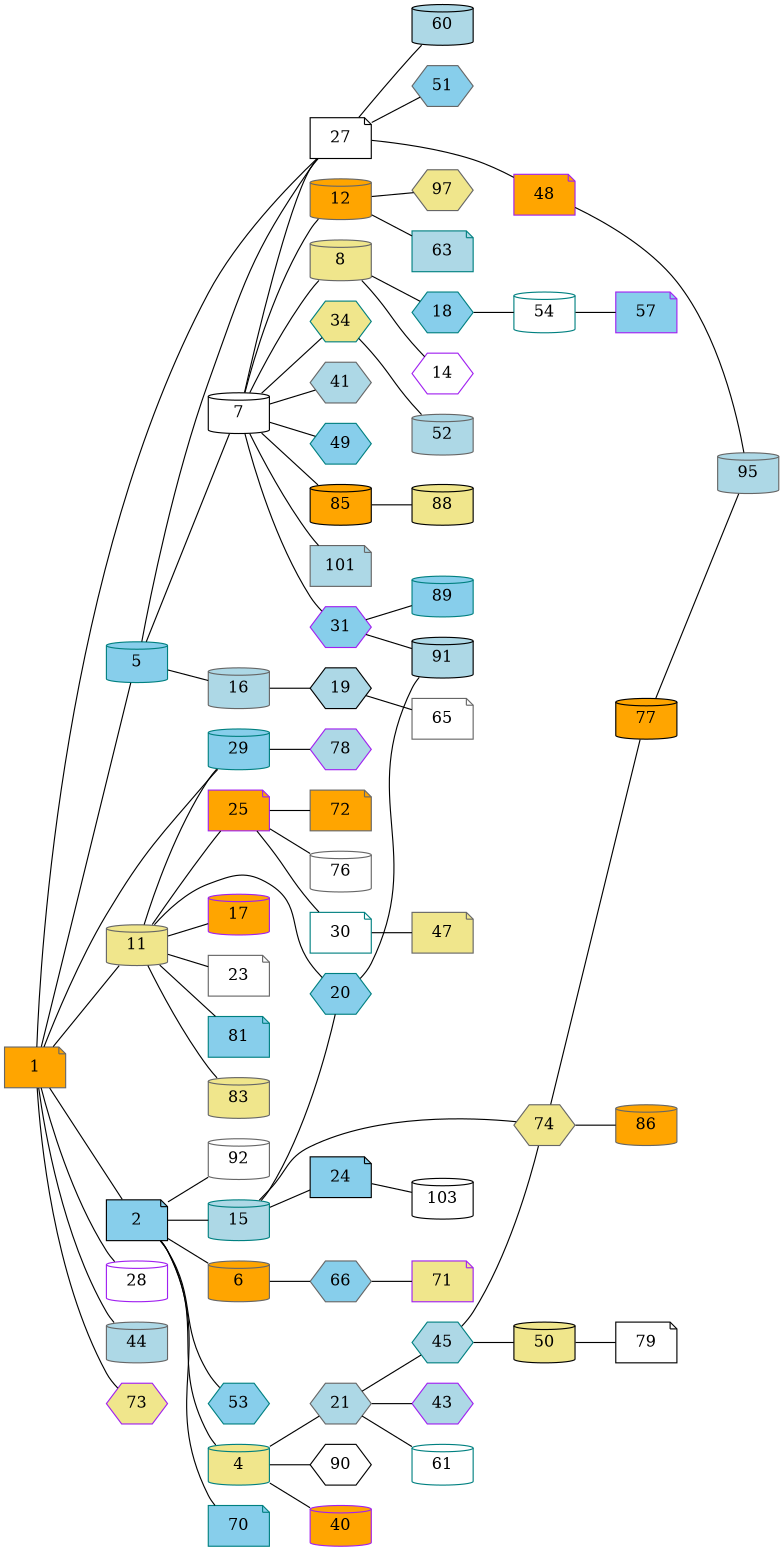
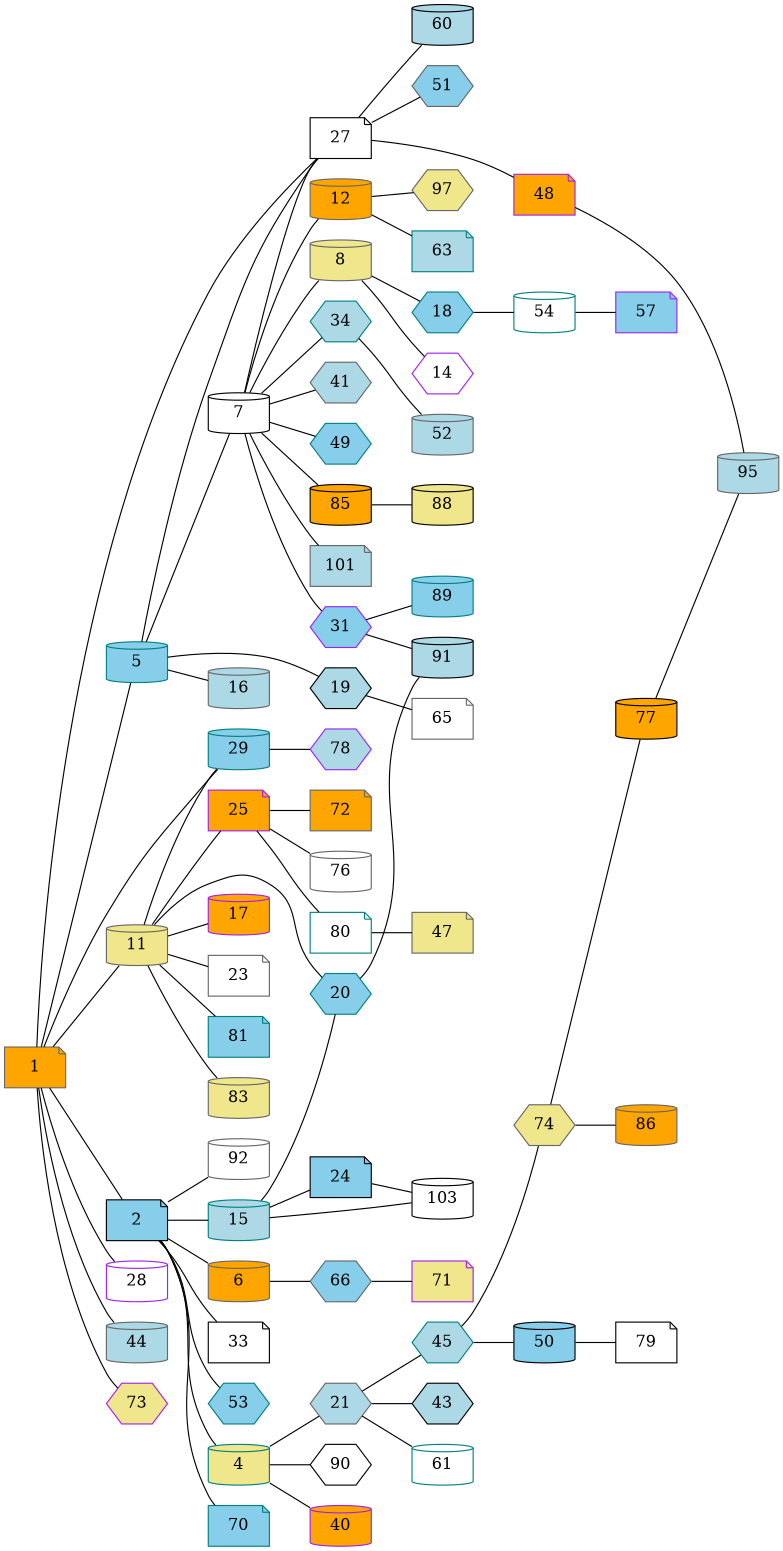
node "34": fillcolor khaki -> lightblue
edge "16" -- "19": now "5" -- "19"
node "30": label "30" -> "80"
edge "74" -- "15": now "103" -- "15"
node "33": added
node "50": fillcolor khaki -> skyblue
node "43": color purple -> black
